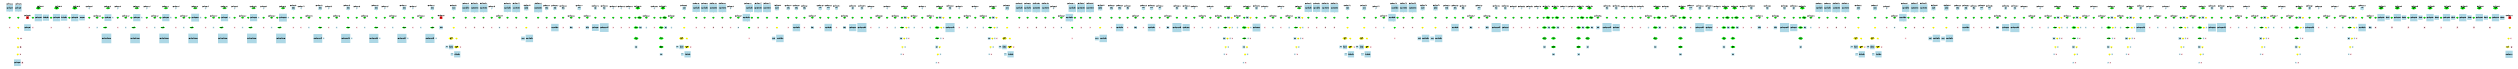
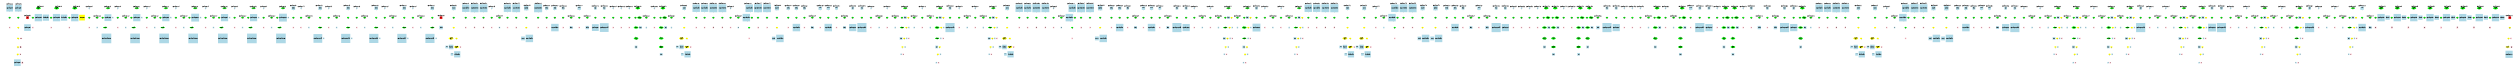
node "num_components": fillcolor lightblue -> yellow
